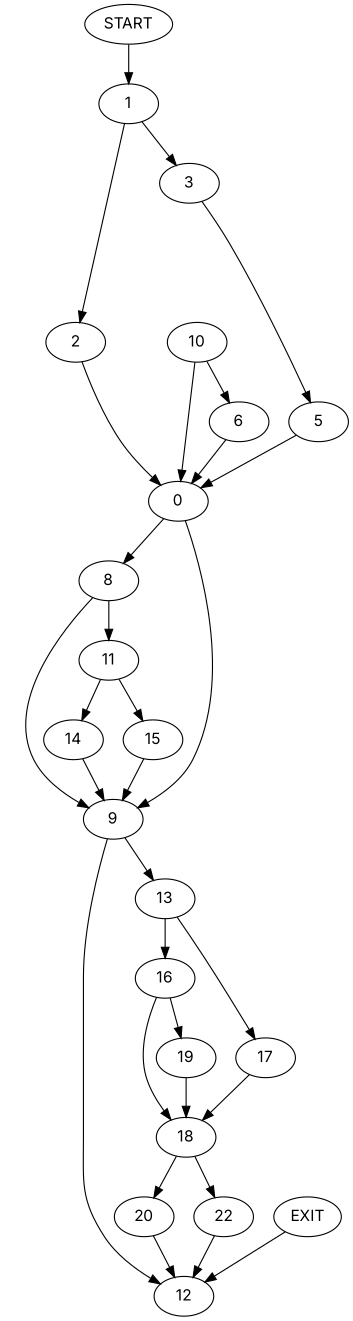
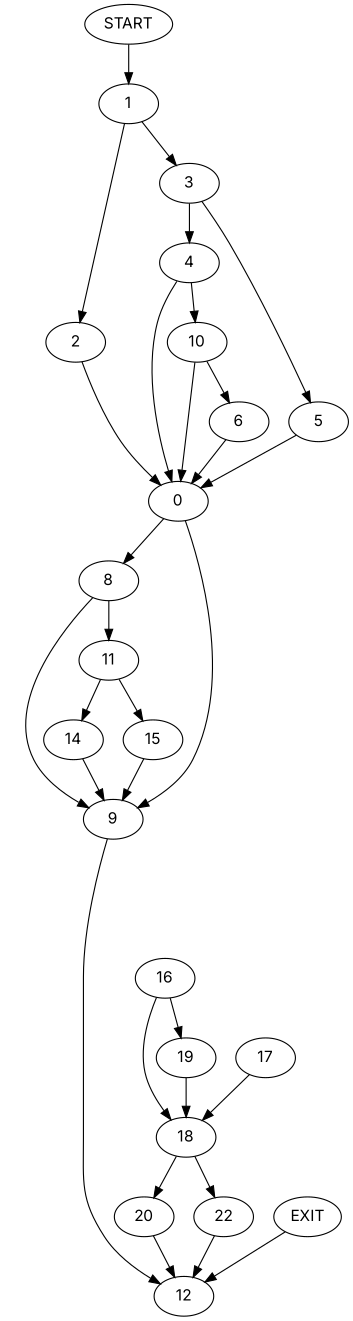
node "4": added
node "13": removed
